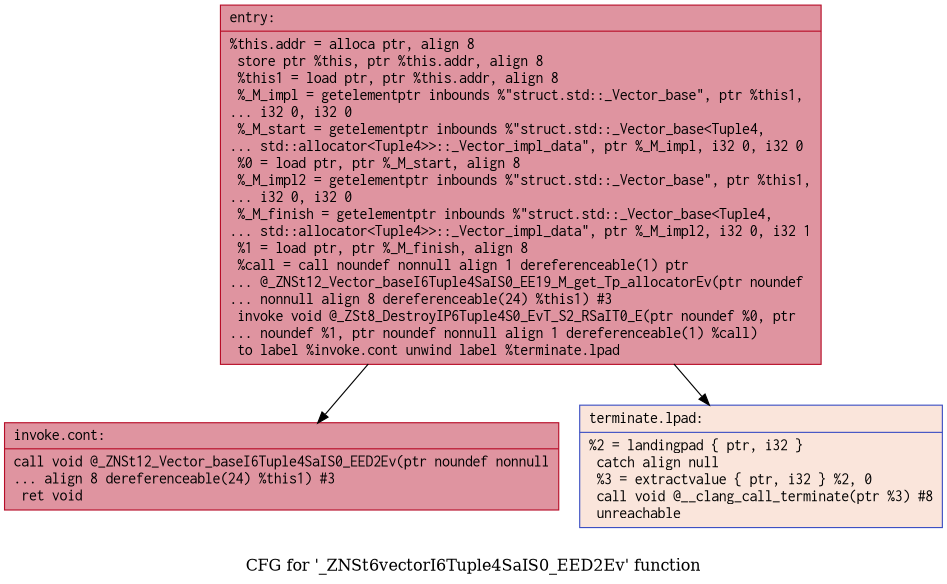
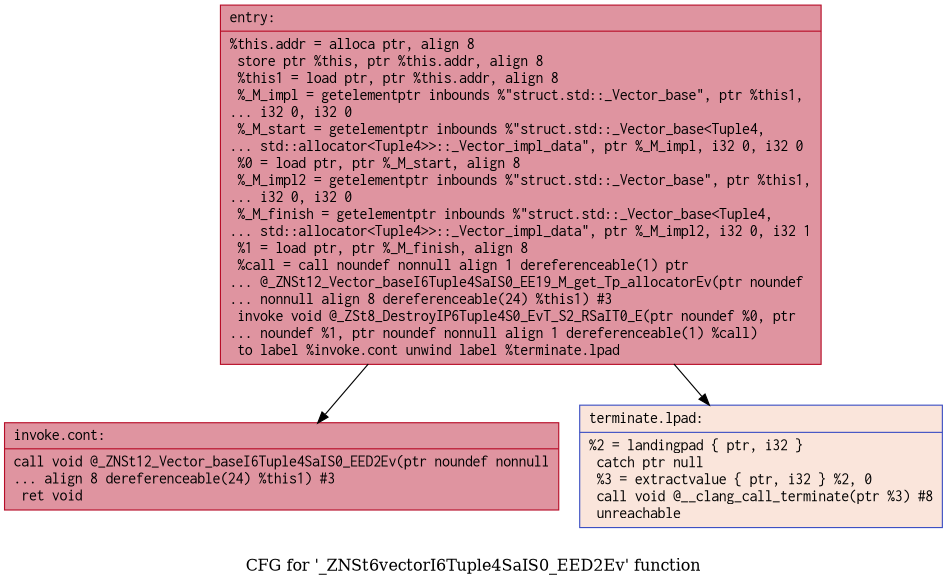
node "terminate.lpad:": text "catch align null" -> "catch ptr null"
